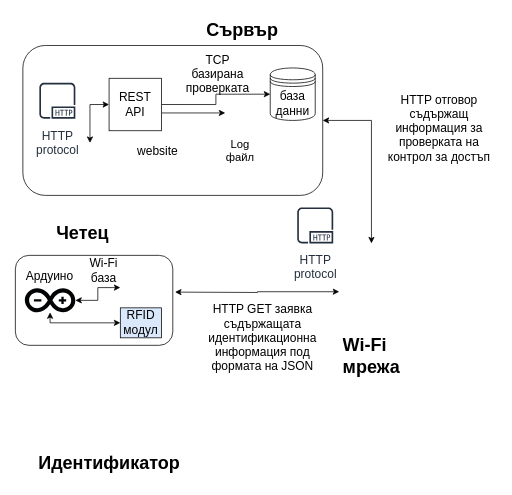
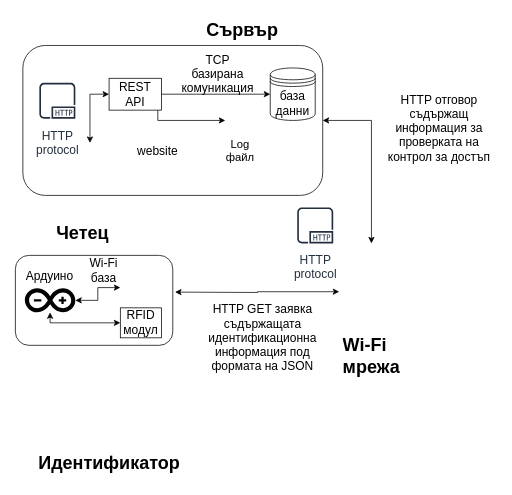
node "TCP базирана проверката": label "TCP базирана проверката" -> "TCP базирана комуникация"
node "REST API": size 53x53 -> 53x32
node "RFID модул": fillcolor #dae8fc -> #ffffff
